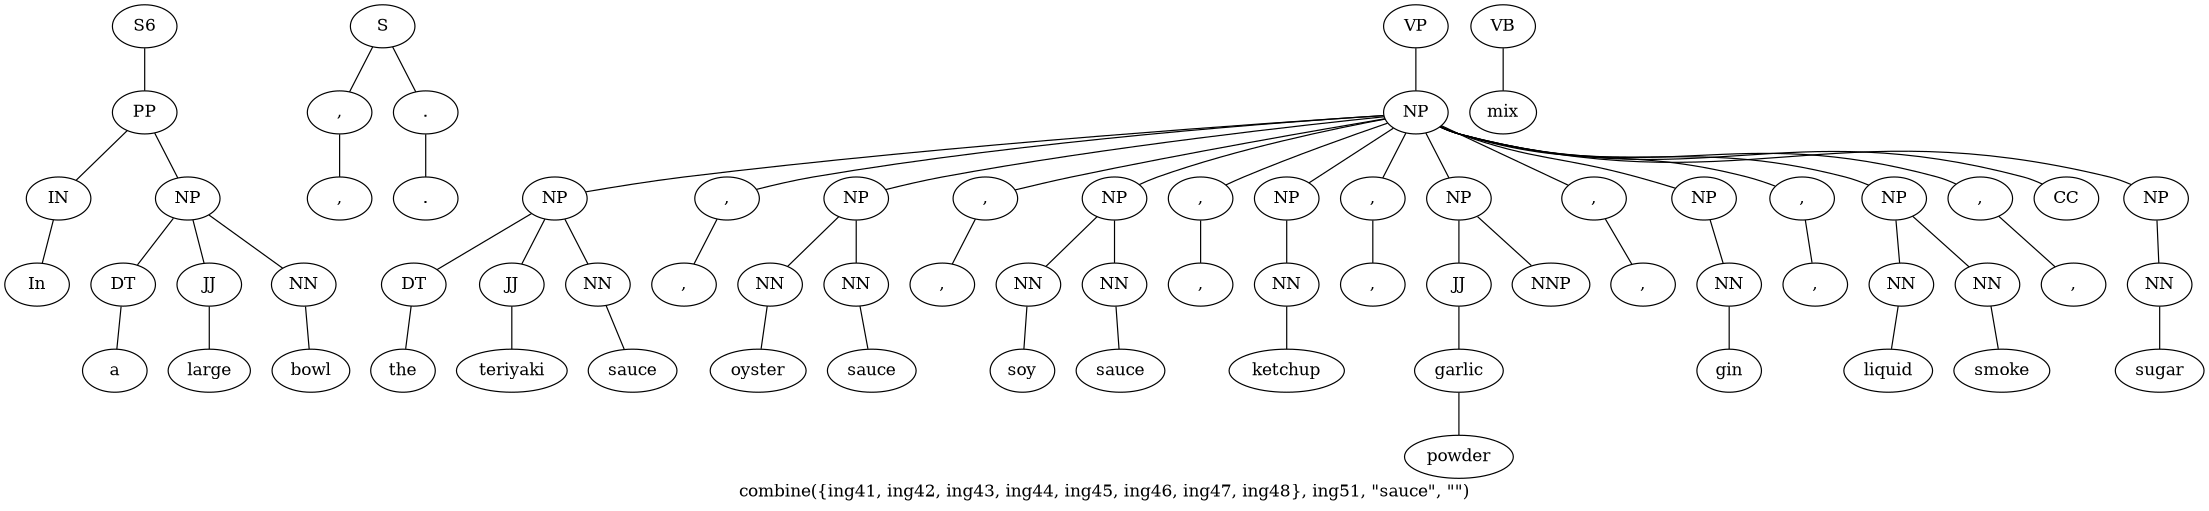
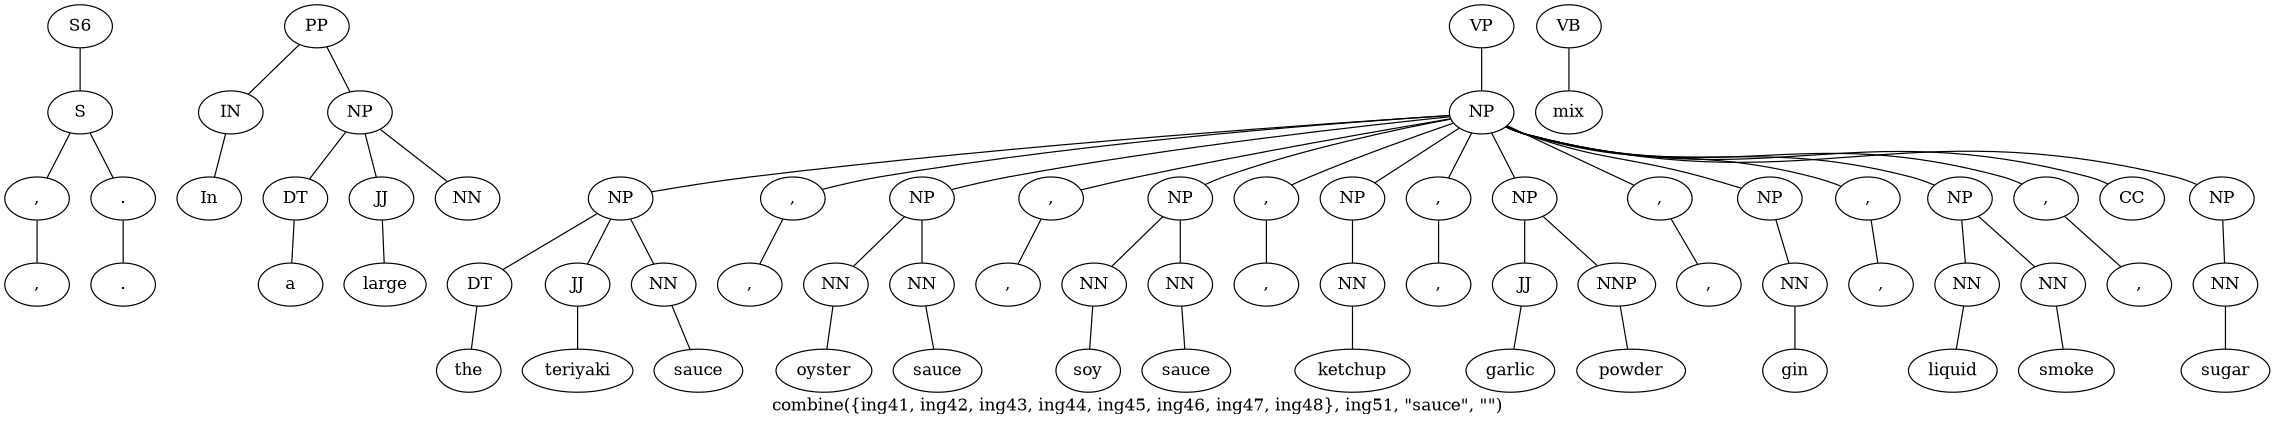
edge "S6" -- "PP": now "S6" -- "S"
node "bowl": removed
edge "garlic" -- "powder": now "NNP" -- "powder"
